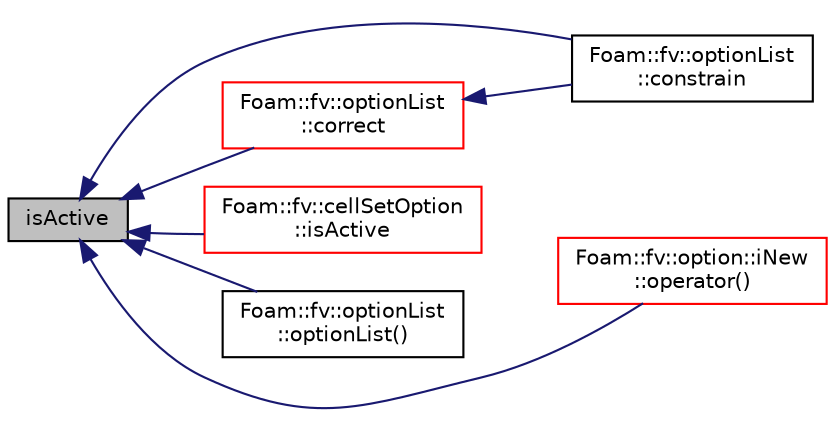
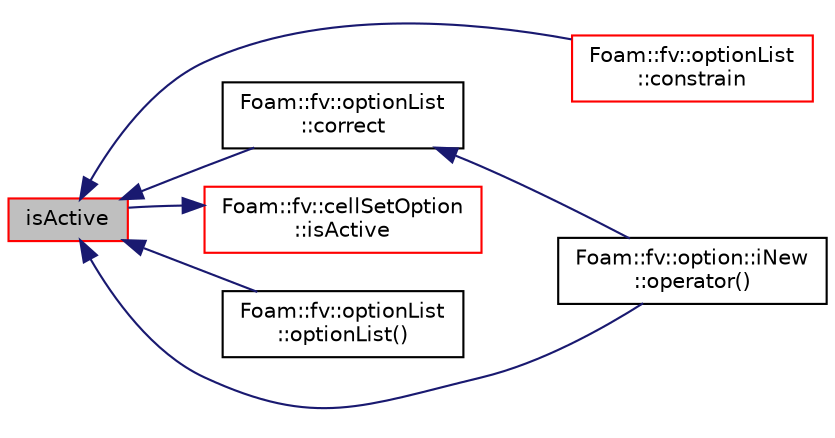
node "Foam::fv::optionList ::constrain": color black -> red
edge "Foam::fv::optionList ::constrain" -> "Foam::fv::optionList ::correct": now "Foam::fv::option::iNew ::operator()" -> "Foam::fv::optionList ::correct"
node "Foam::fv::optionList ::correct": color red -> black
node "isActive": color black -> red
edge "Foam::fv::cellSetOption ::isActive" -> "isActive": reversed
node "Foam::fv::option::iNew ::operator()": color red -> black
